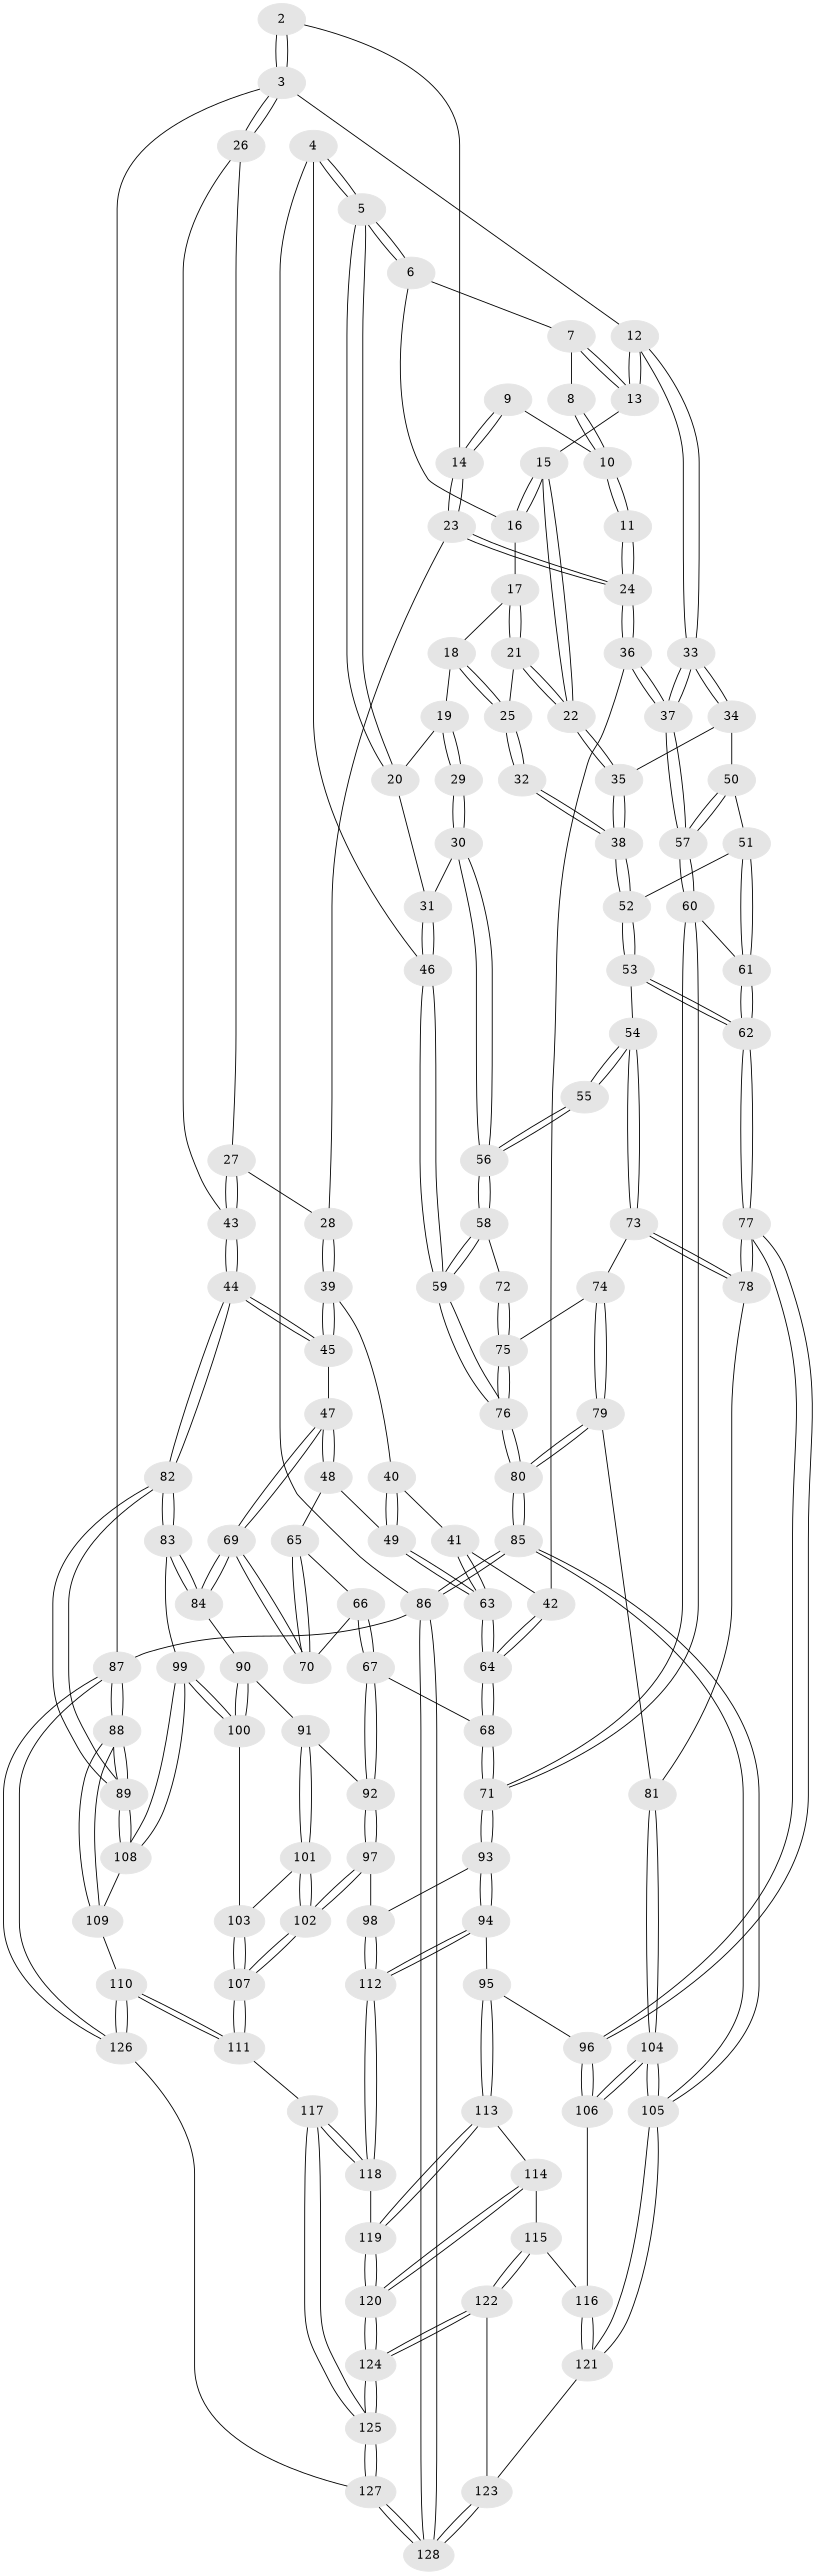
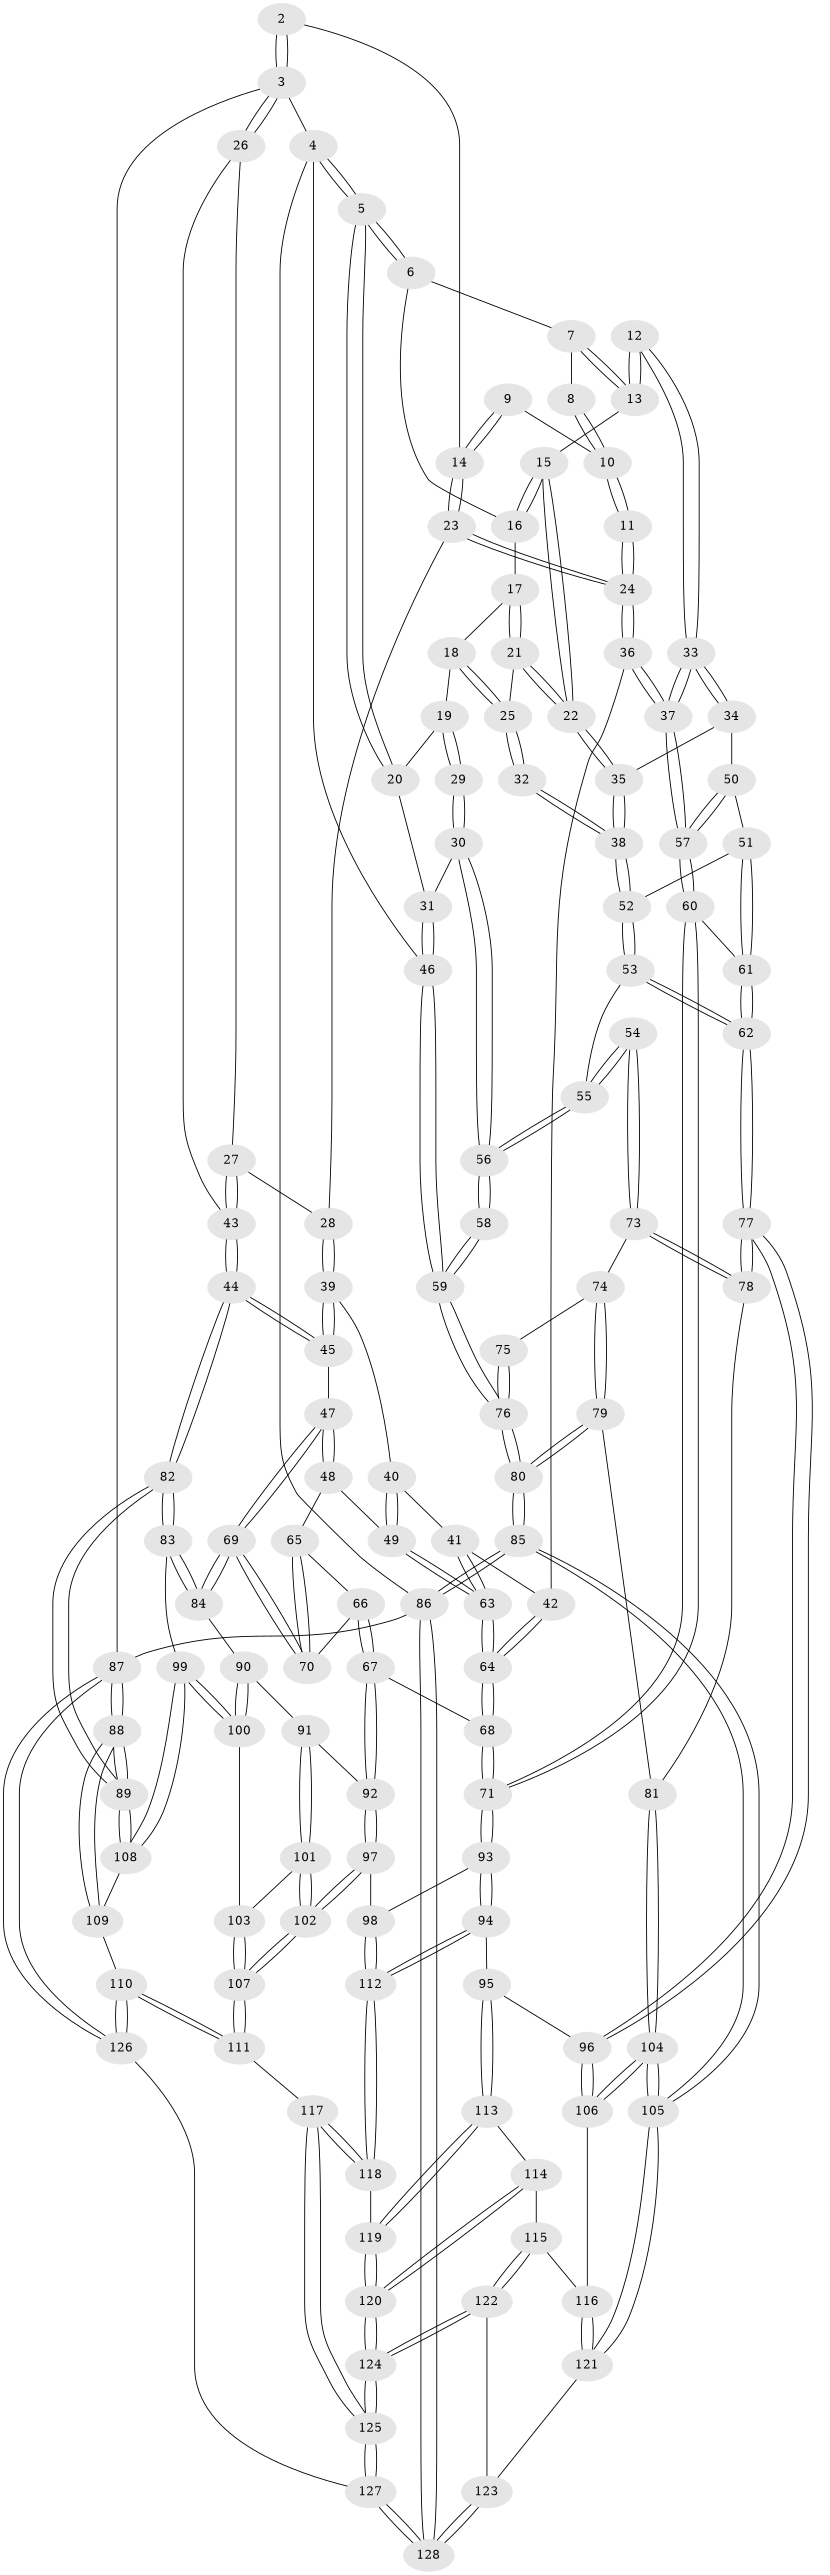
edge "3" -- "12": now "3" -- "4"
edge "53" -- "54": now "53" -- "55"
node "72": removed
